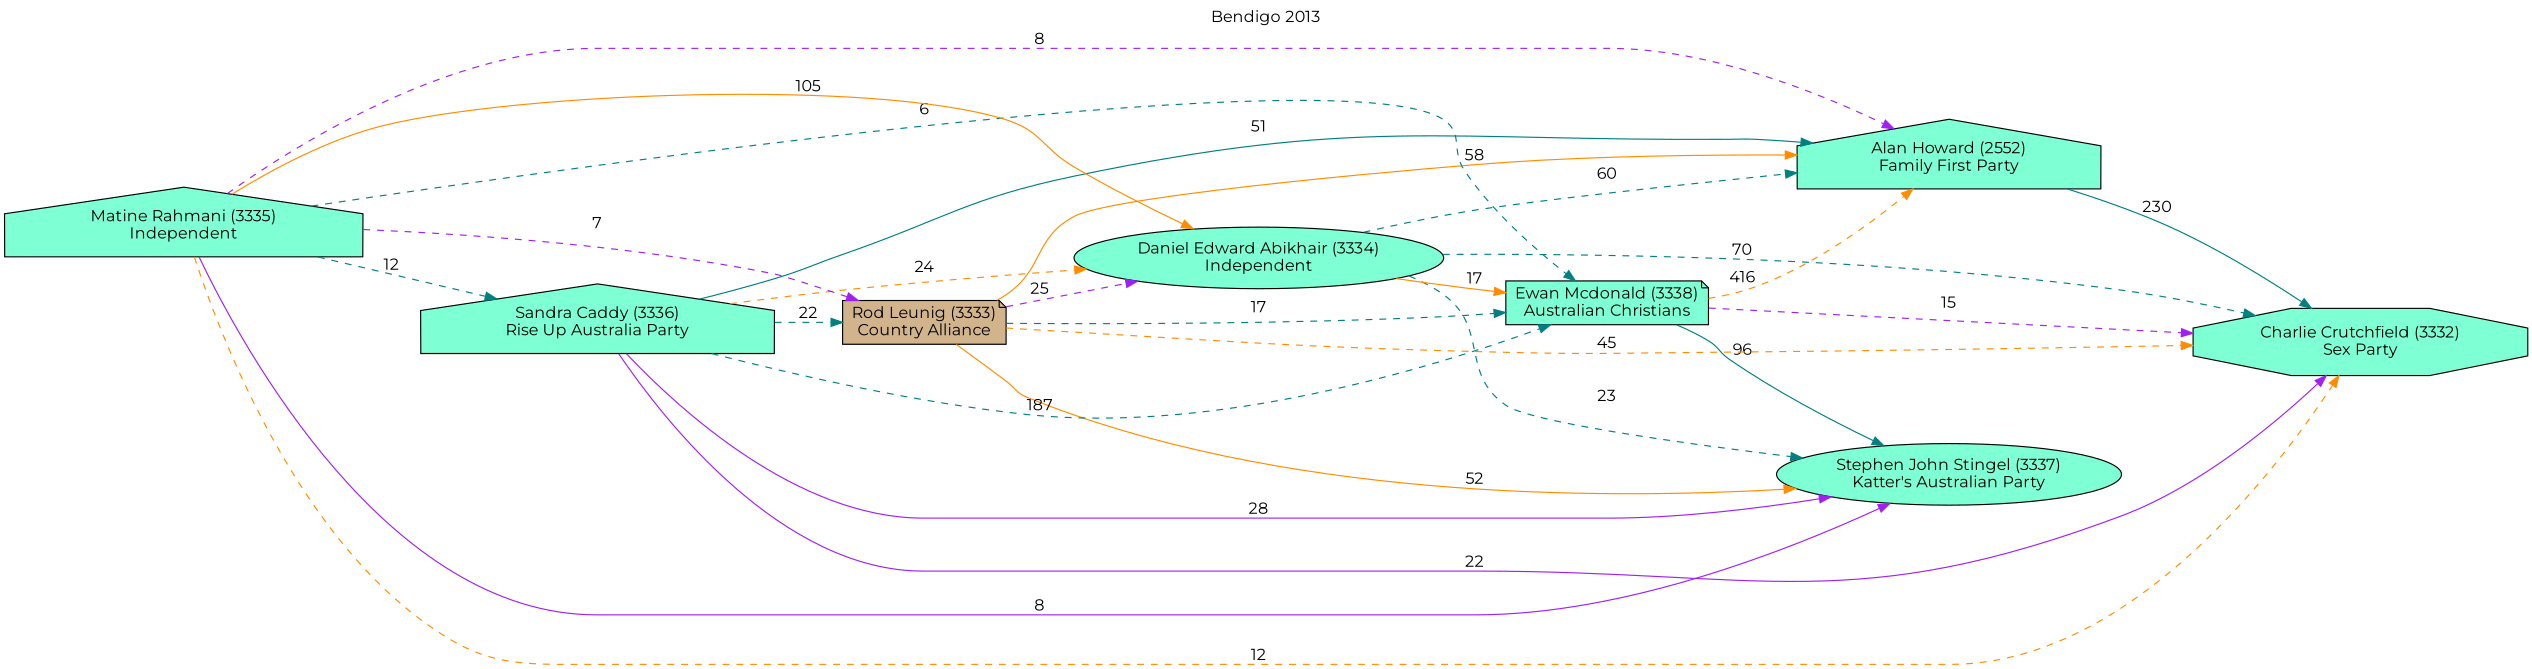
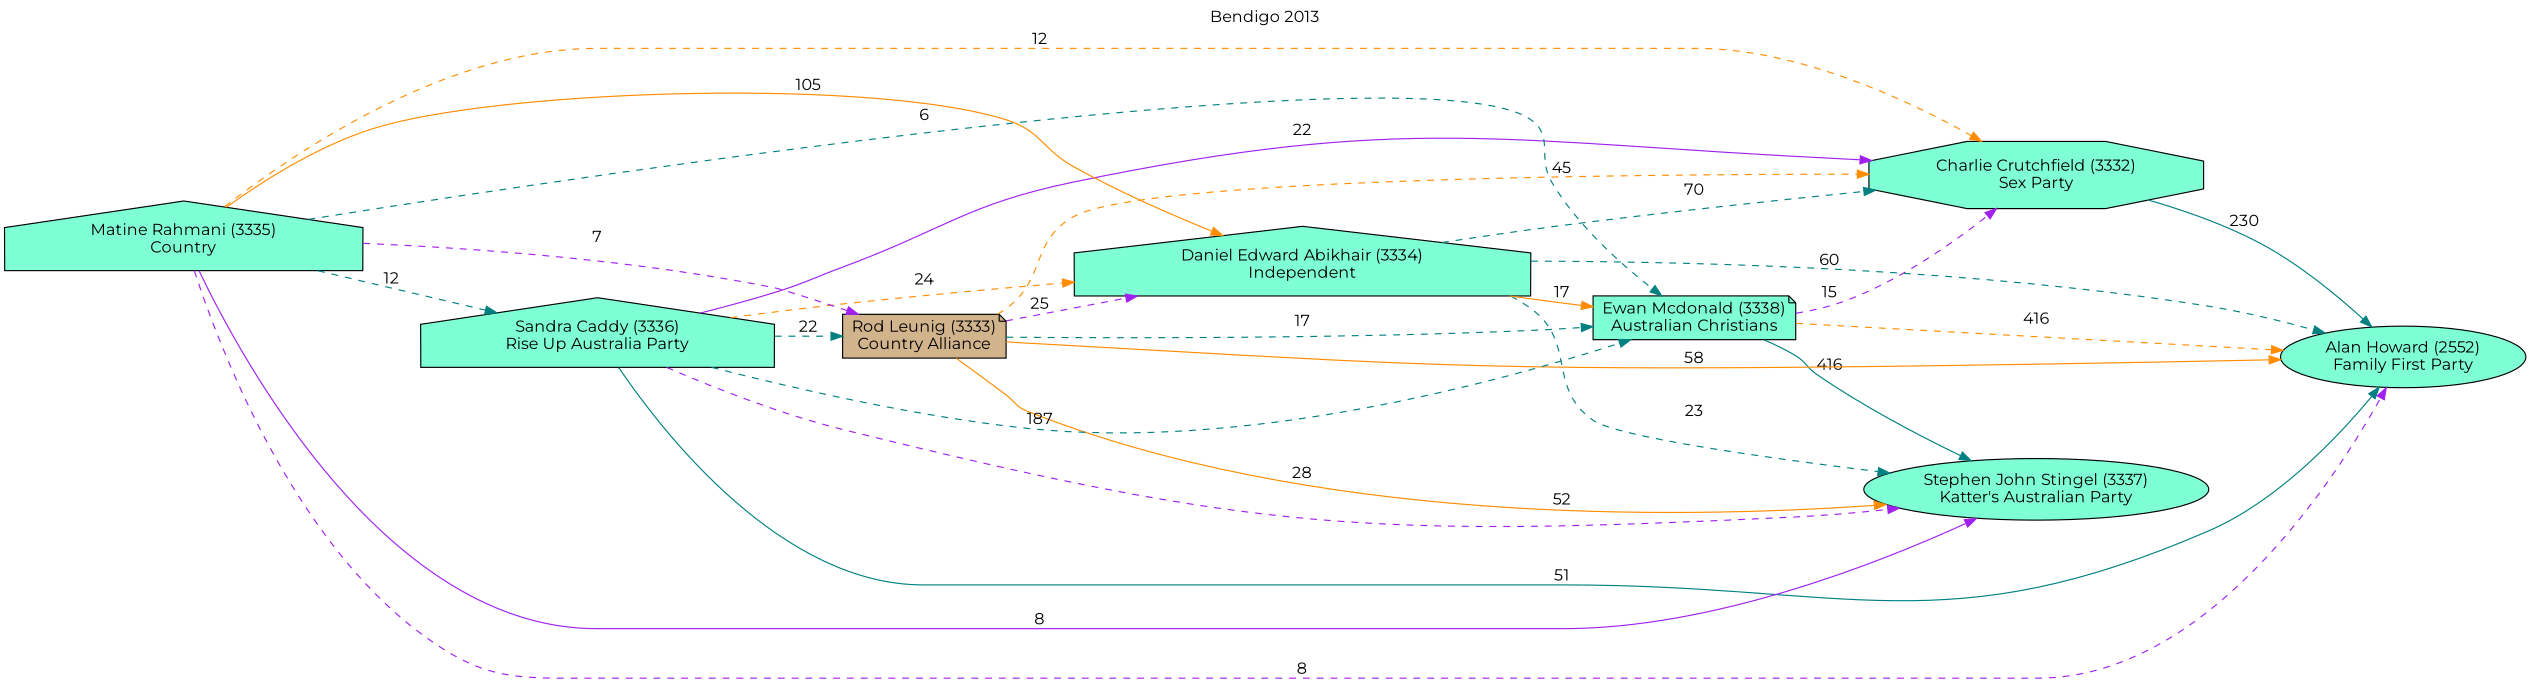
node "Alan Howard (2552) Family First Party": shape house -> ellipse
node "Matine Rahmani (3335) Independent": label "Matine Rahmani (3335) Independent" -> "Matine Rahmani (3335) Country"
edge "Alan Howard (2552) Family First Party" -> "Charlie Crutchfield (3332) Sex Party": reversed
node "Daniel Edward Abikhair (3334) Independent": shape ellipse -> house
edge "Ewan Mcdonald (3338) Australian Christians" -> "Stephen John Stingel (3337) Katter's Australian Party": label "96" -> "416"
edge "Sandra Caddy (3336) Rise Up Australia Party" -> "Stephen John Stingel (3337) Katter's Australian Party": style solid -> dashed
